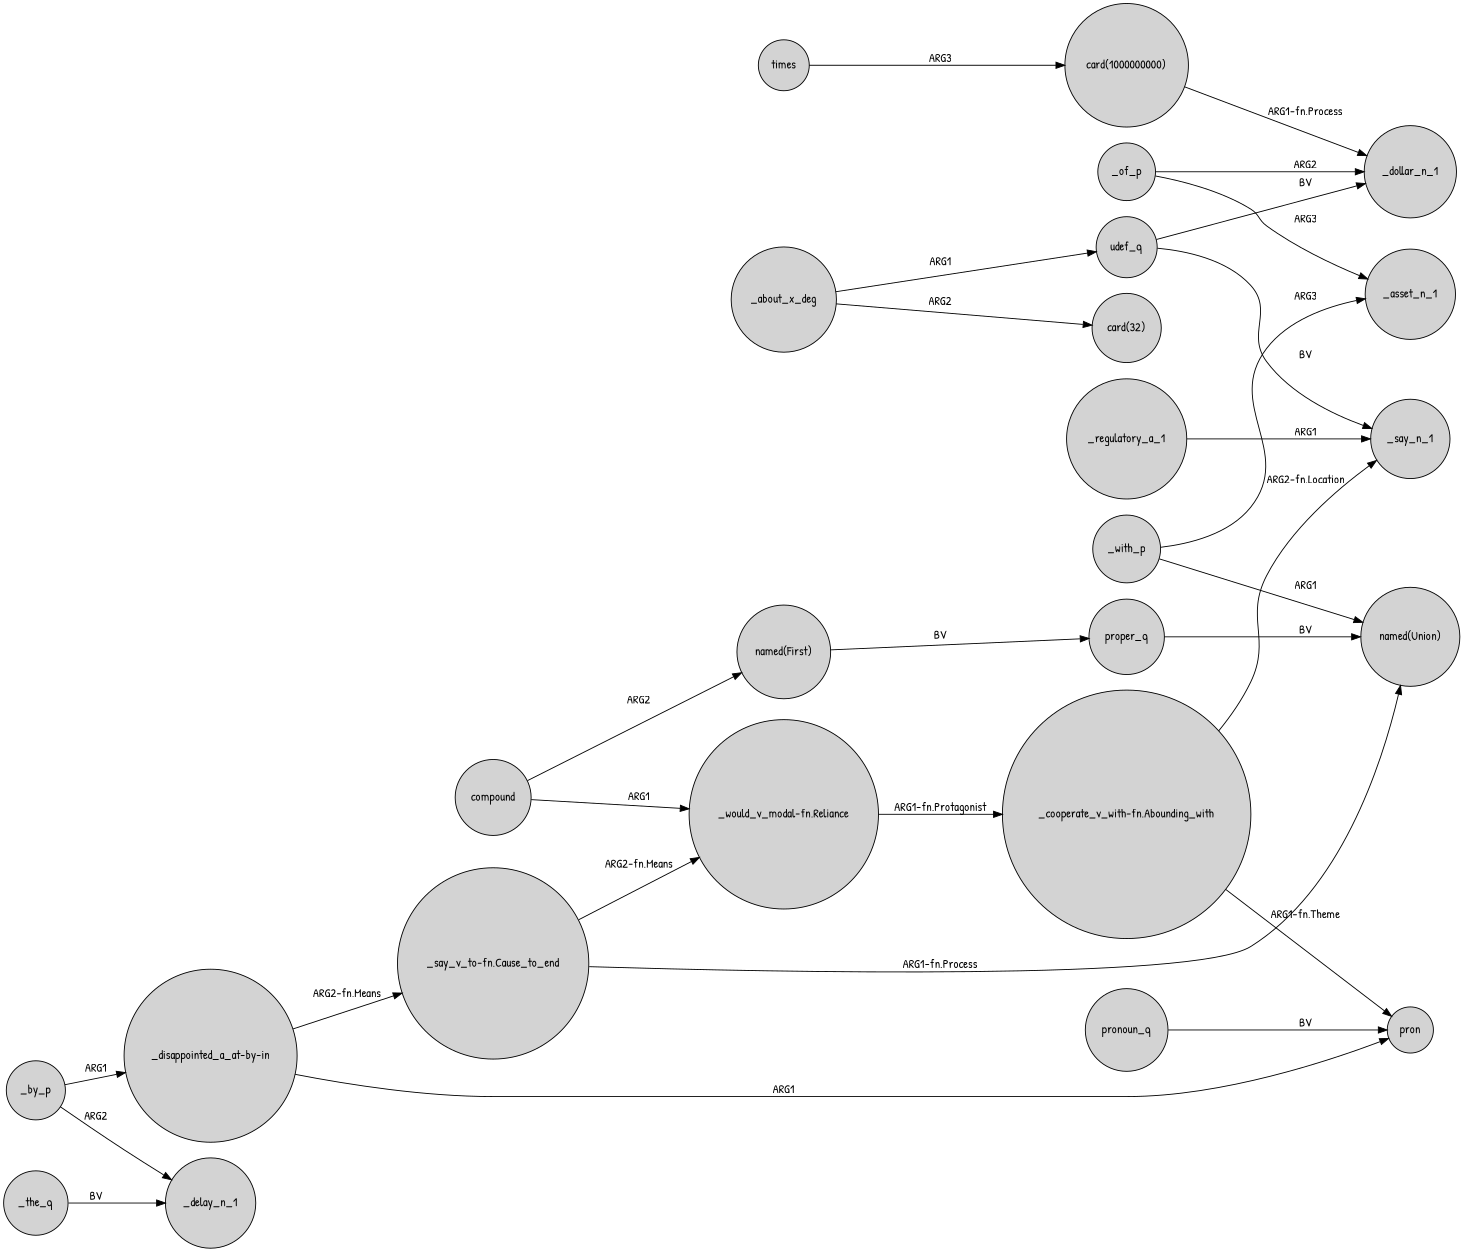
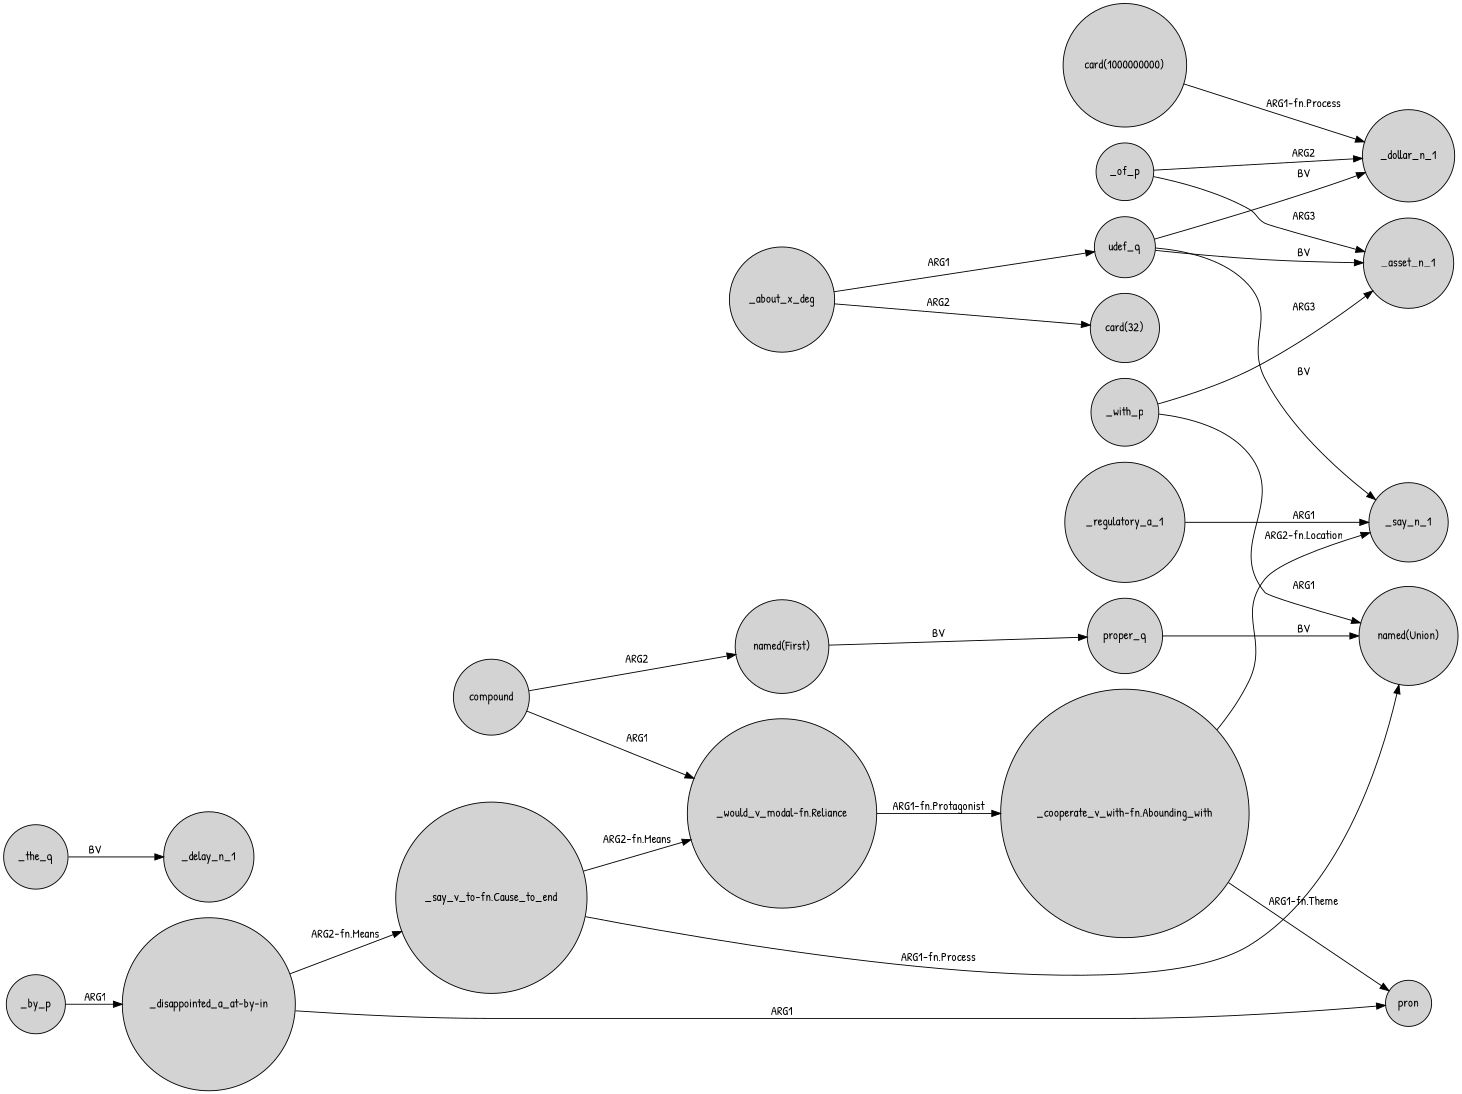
node "times": removed
edge "udef_q" -> "_asset_n_1": added, label "BV"
node "pronoun_q": removed
edge "_by_p" -> "_delay_n_1": removed, label "ARG2"
